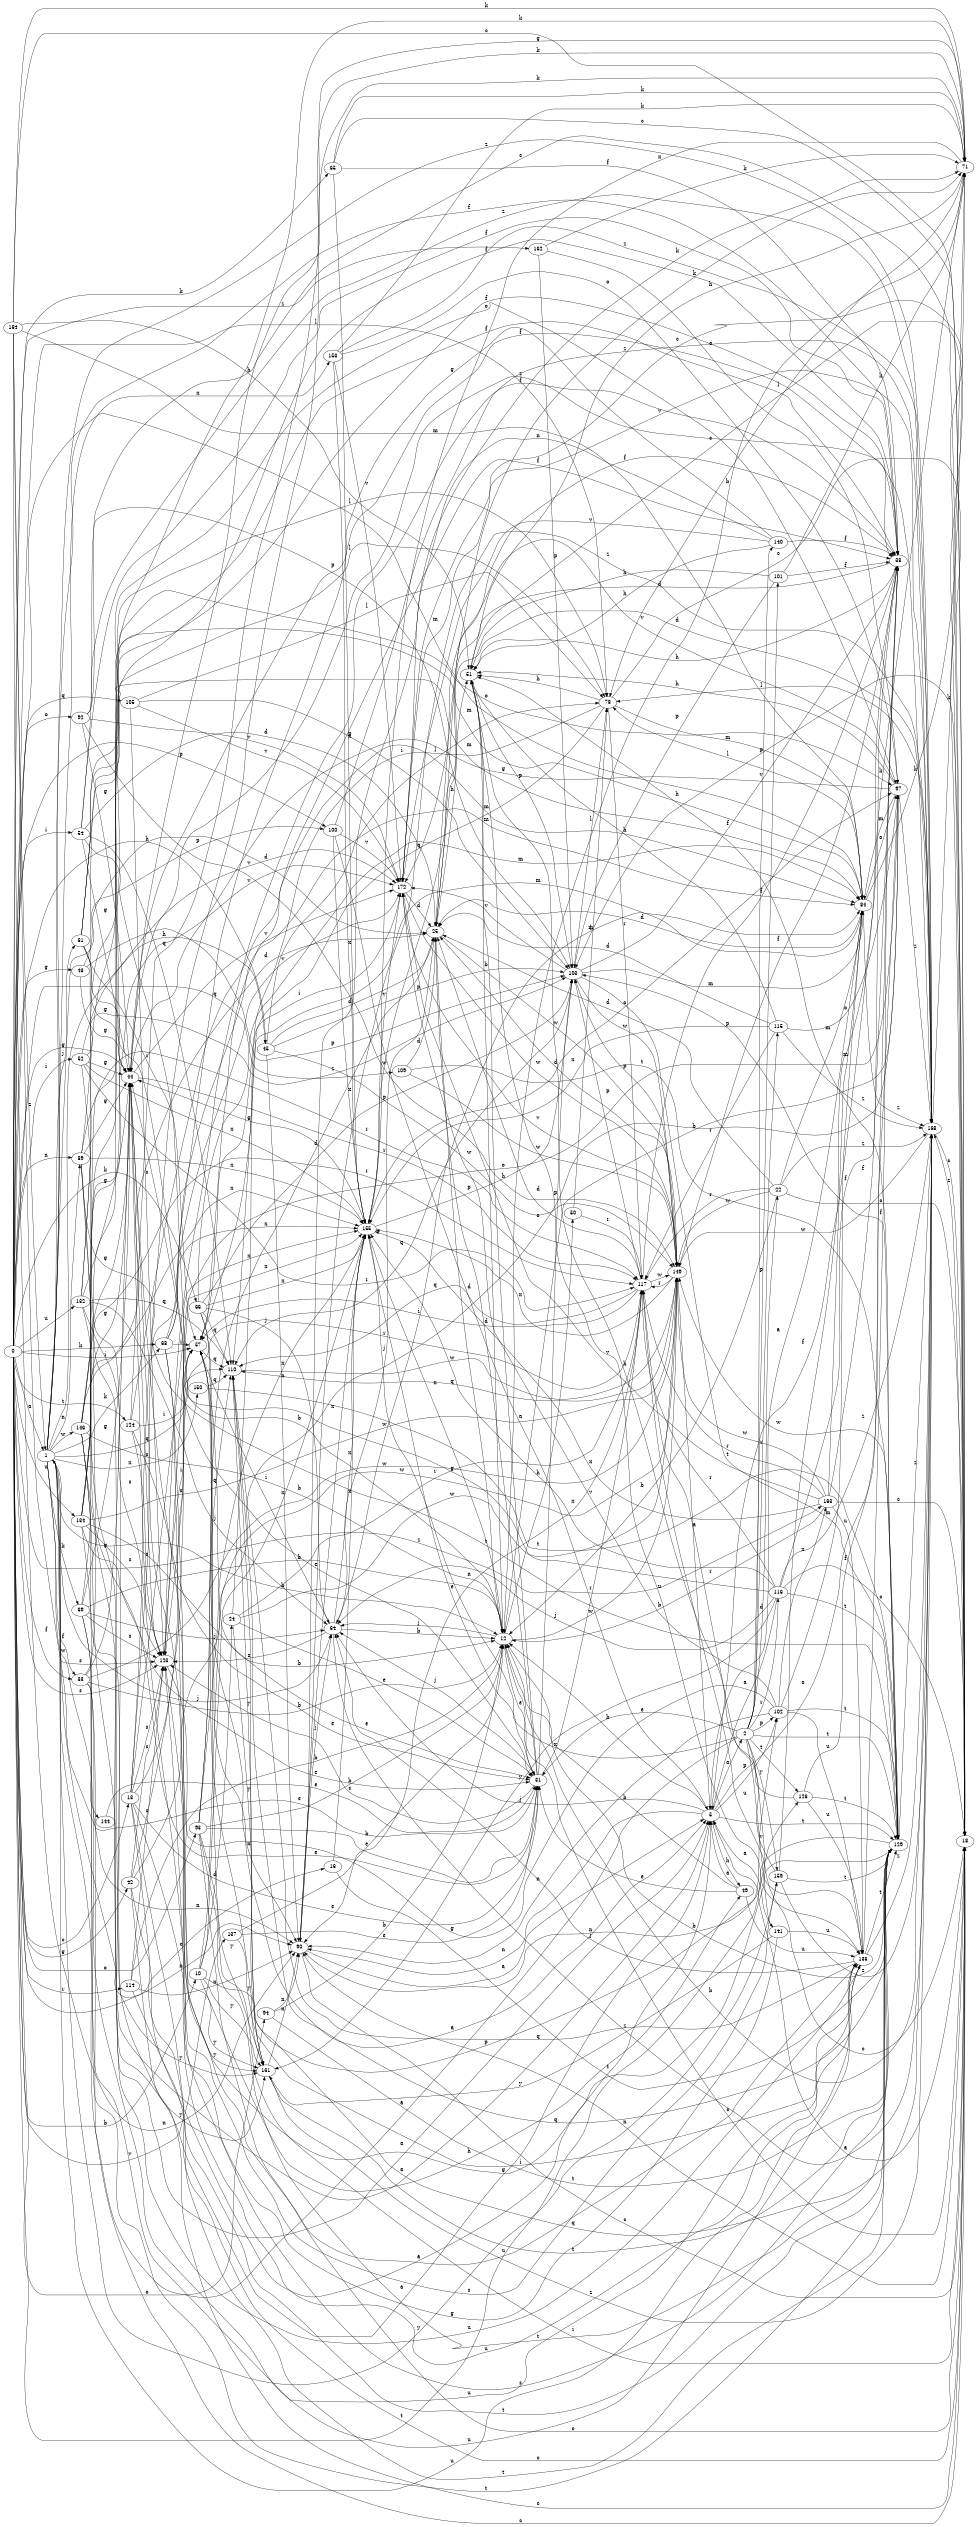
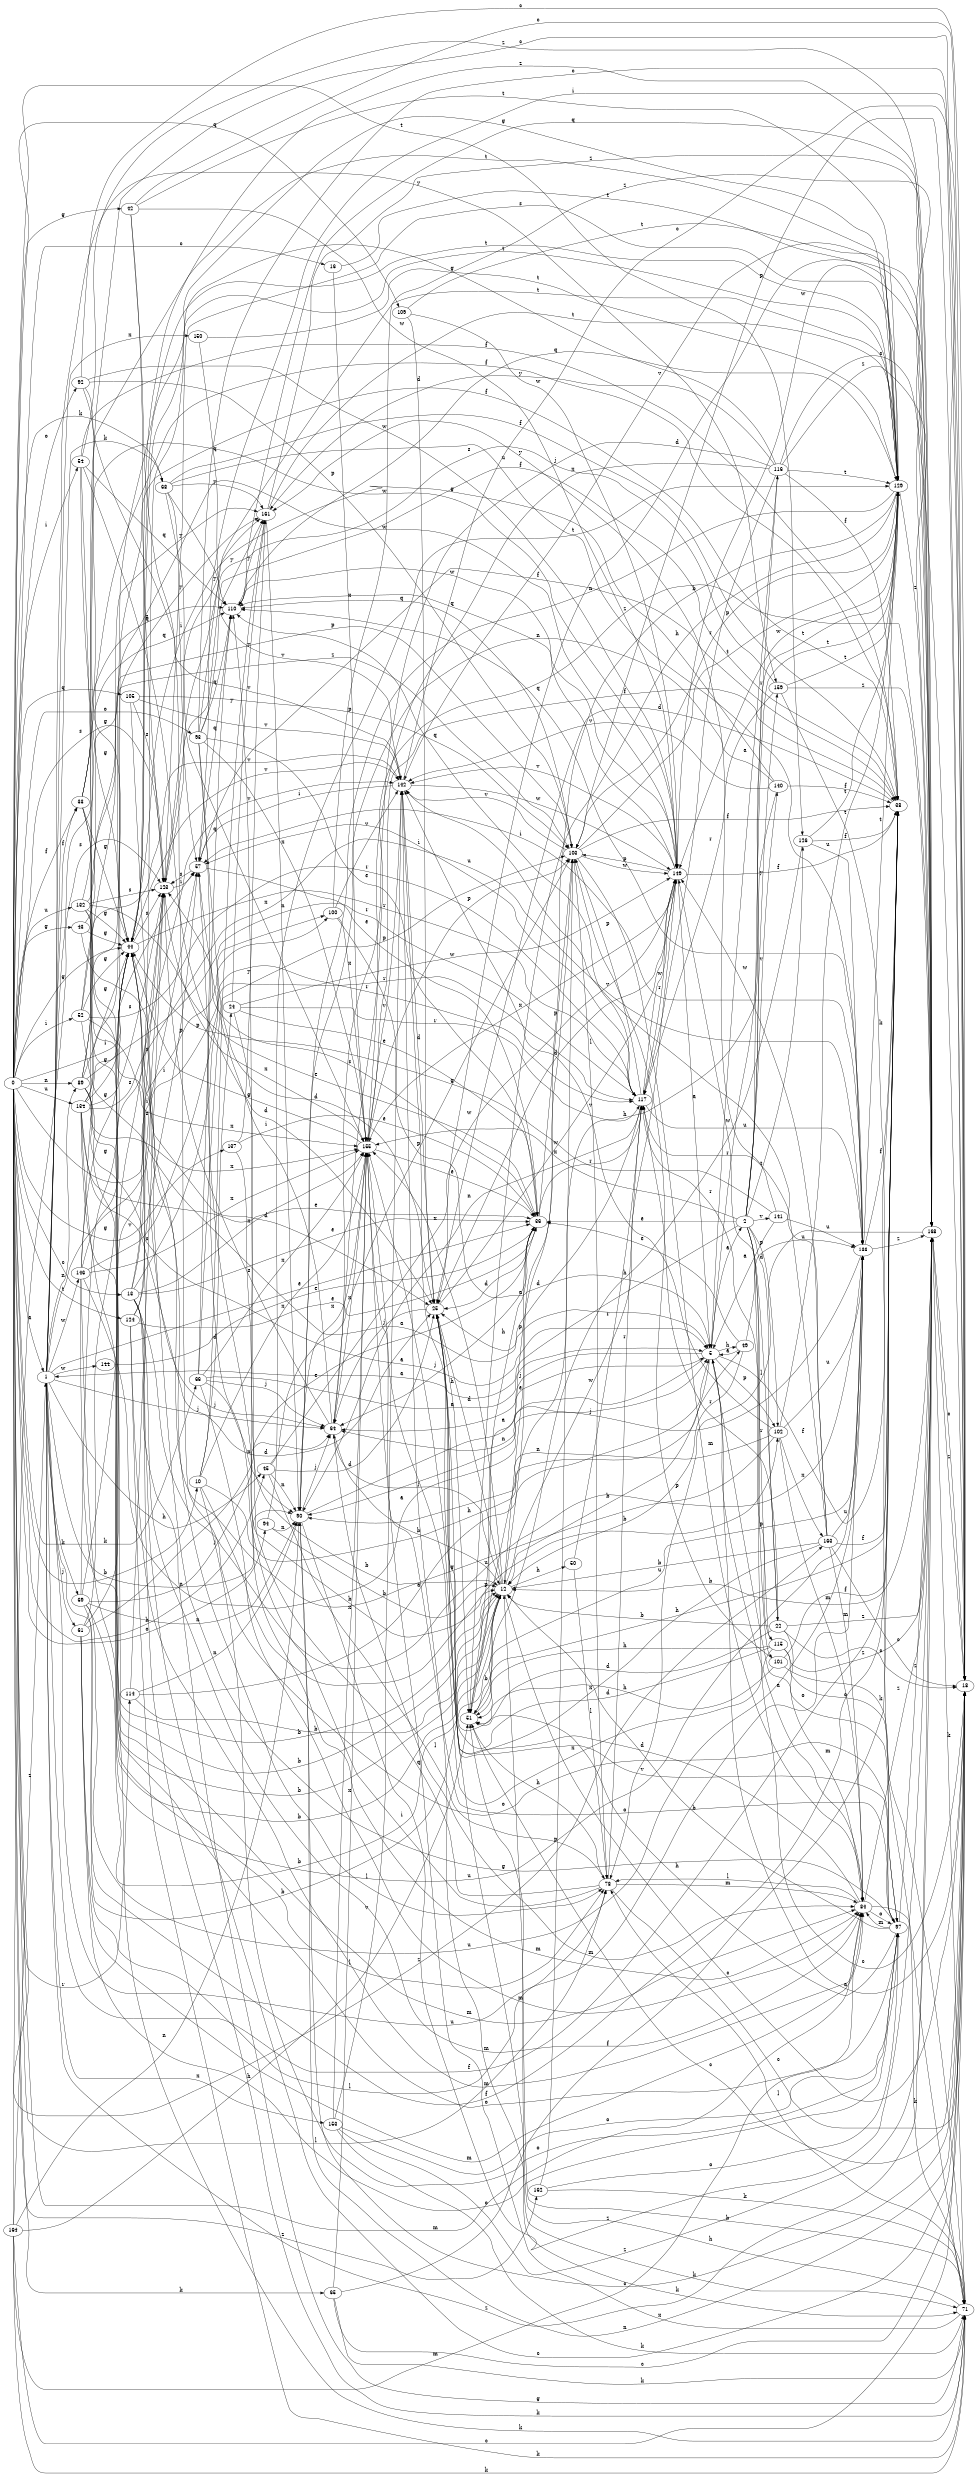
node "172": label "172" -> "142"
edge "117" -> "38": removed, label "f"
node "31": label "31" -> "36"
